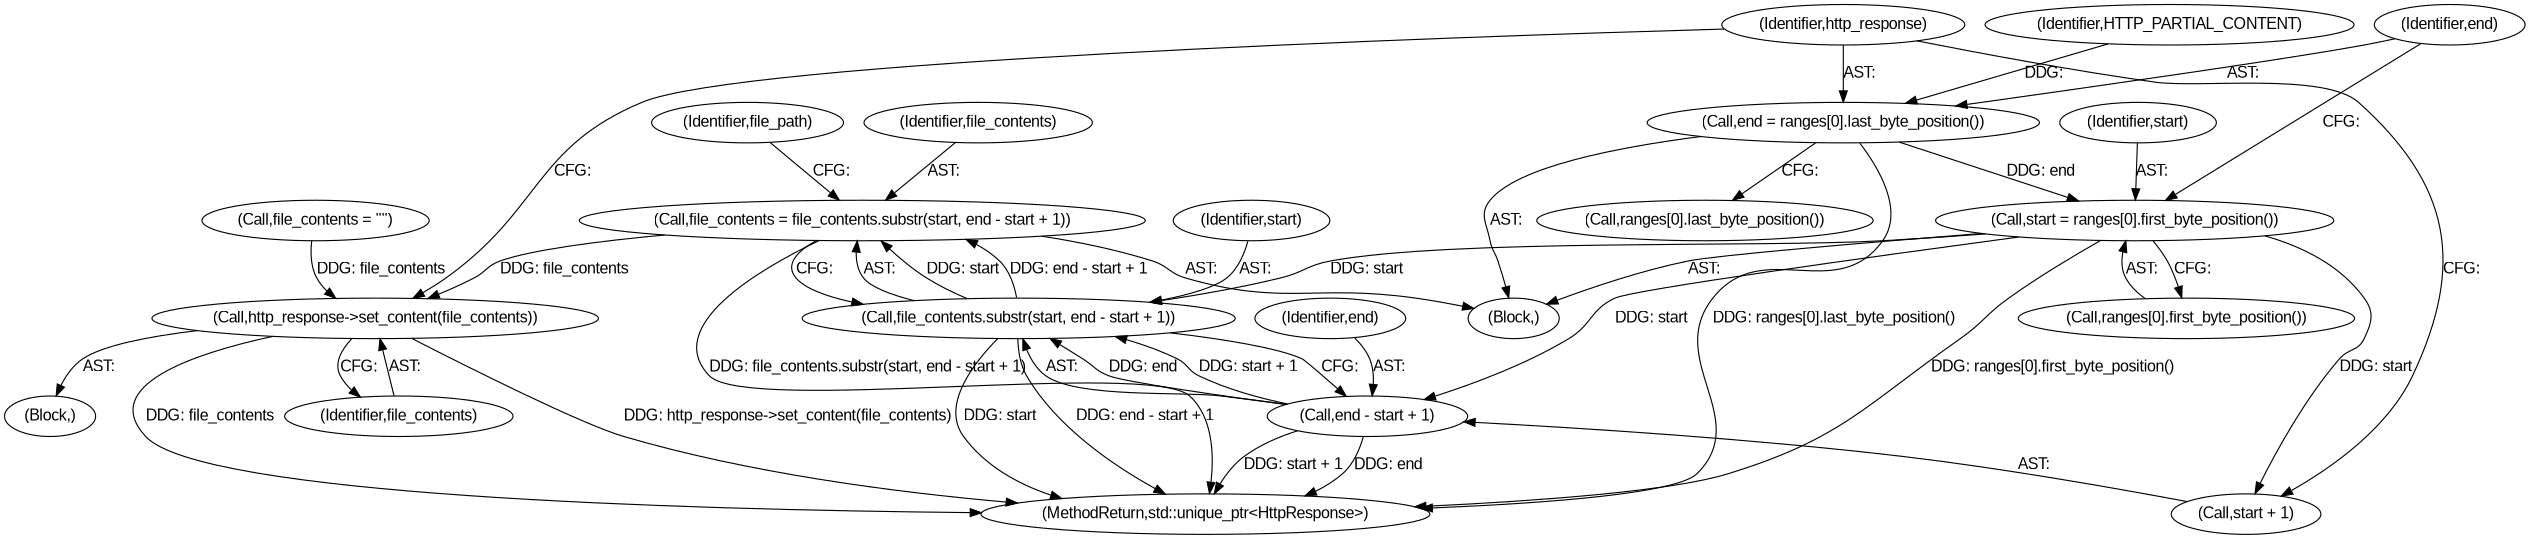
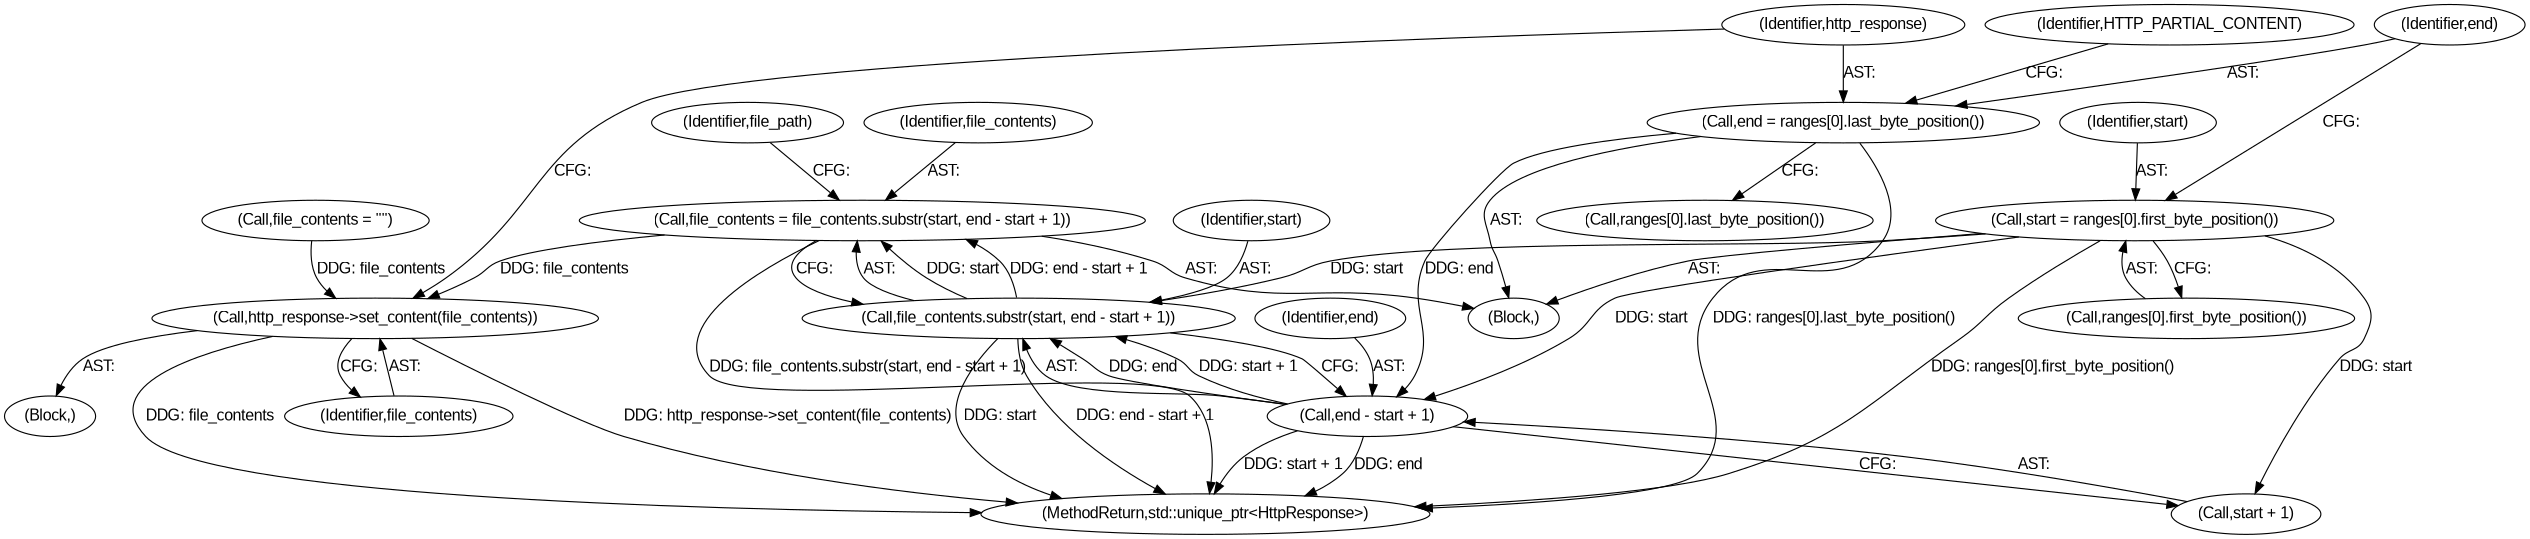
edge "(Identifier,HTTP_PARTIAL_CONTENT)" -> "(Call,end = ranges[0].last_byte_position())": label "DDG: " -> "CFG: "
edge "(Identifier,http_response)" -> "(Call,start + 1)": now "(Call,end - start + 1)" -> "(Call,start + 1)"
edge "(Call,end = ranges[0].last_byte_position())" -> "(Call,start = ranges[0].first_byte_position())": now "(Call,end = ranges[0].last_byte_position())" -> "(Call,end - start + 1)"
